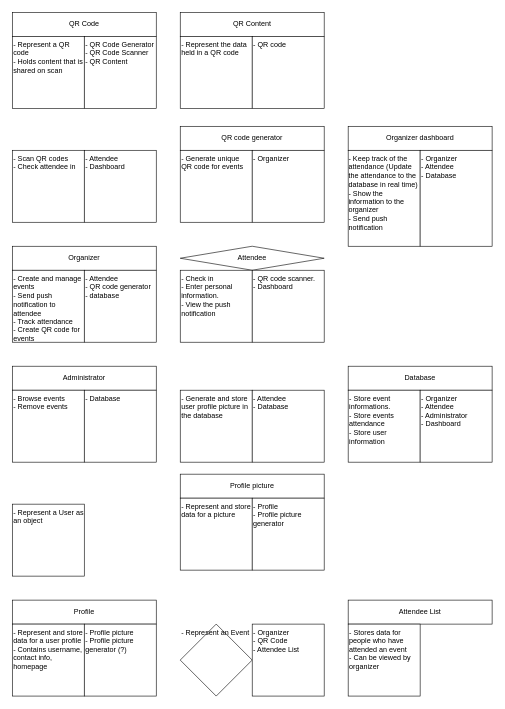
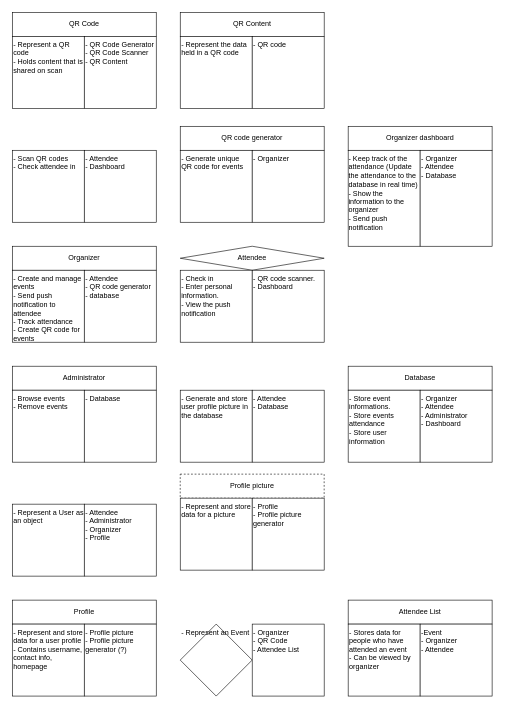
node "Profile picture": style solid -> dashed
node "- Attendee - Administrator - Organizer - Profile": added
node "-Event - Organizer - Attendee": added
